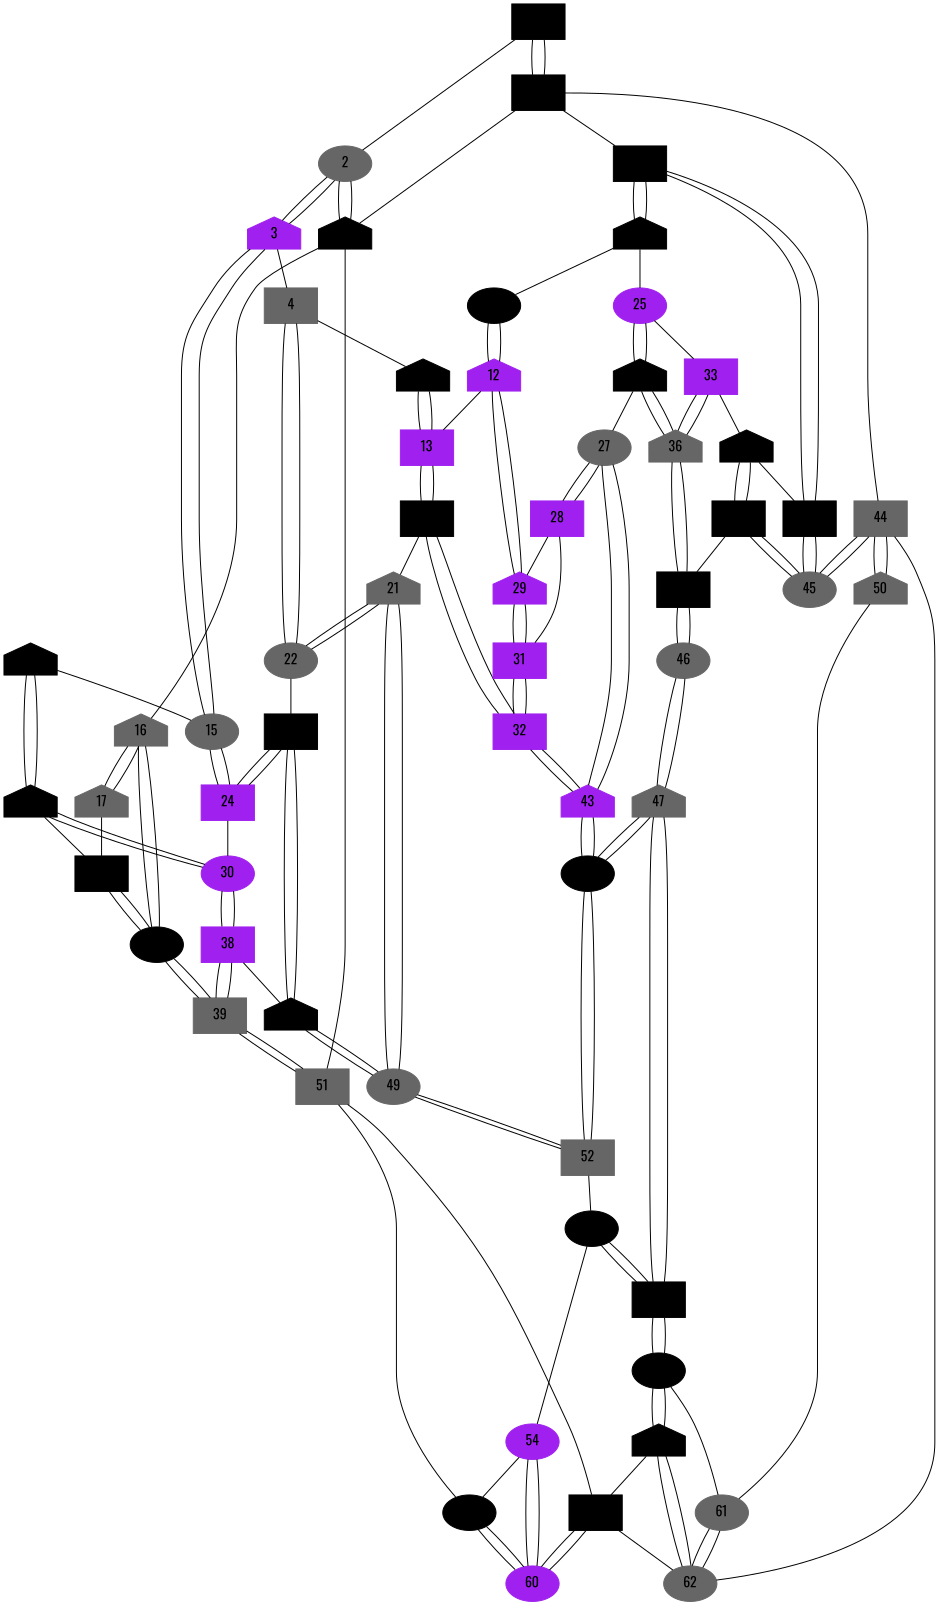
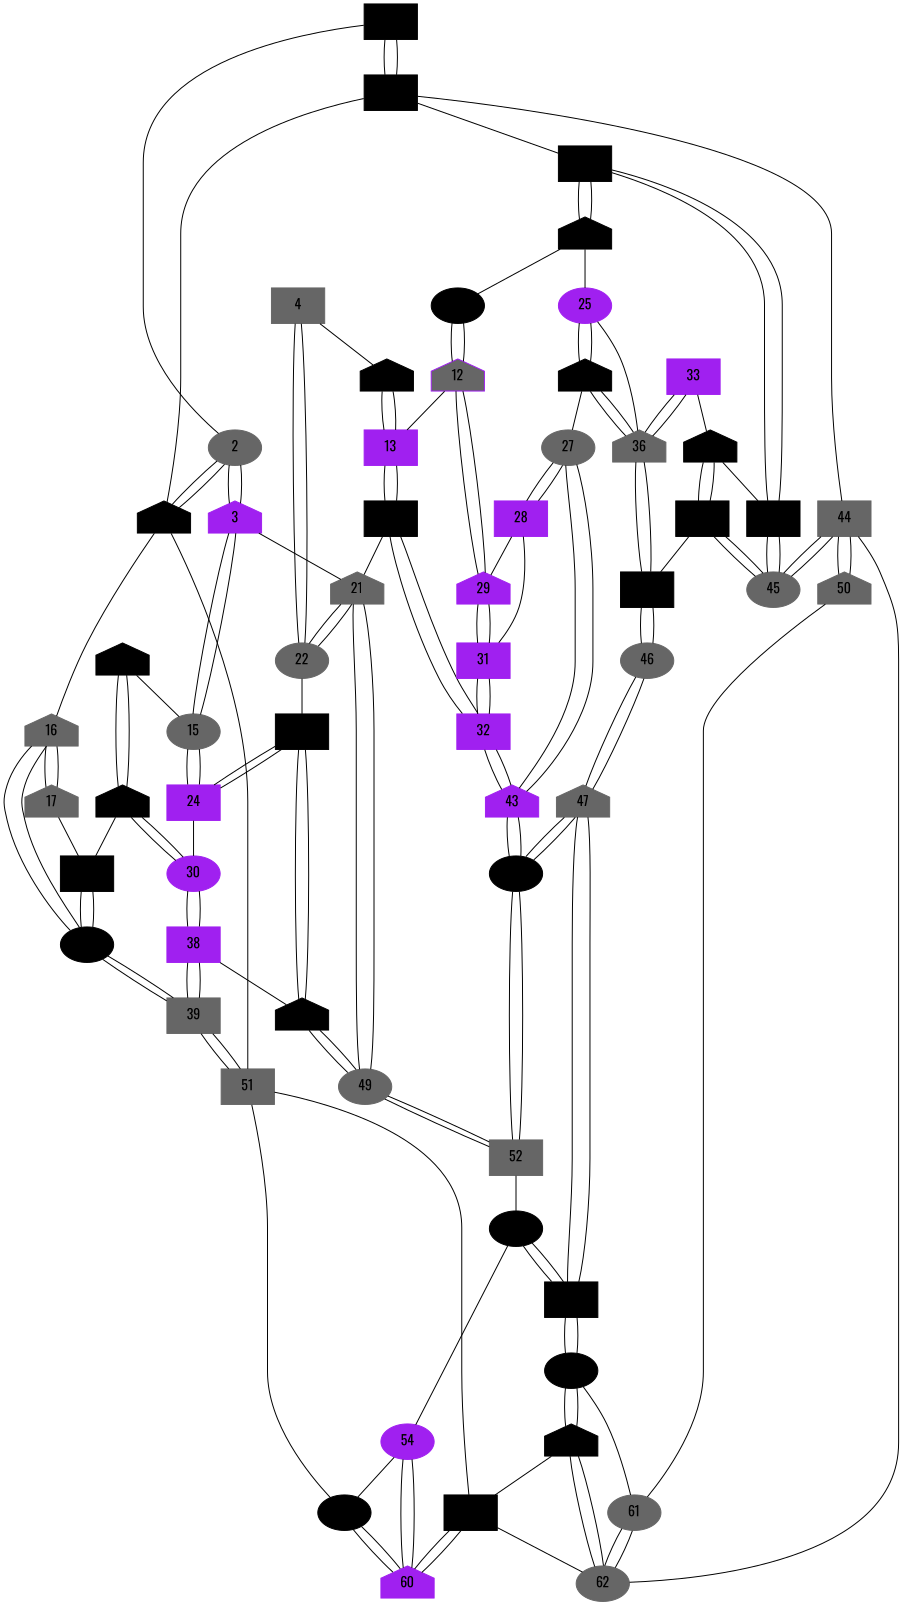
edge "3" -- "4": now "3" -- "21"
edge "25" -- "33": now "25" -- "36"
node "12": fillcolor purple -> gray40
node "60": shape ellipse -> house
